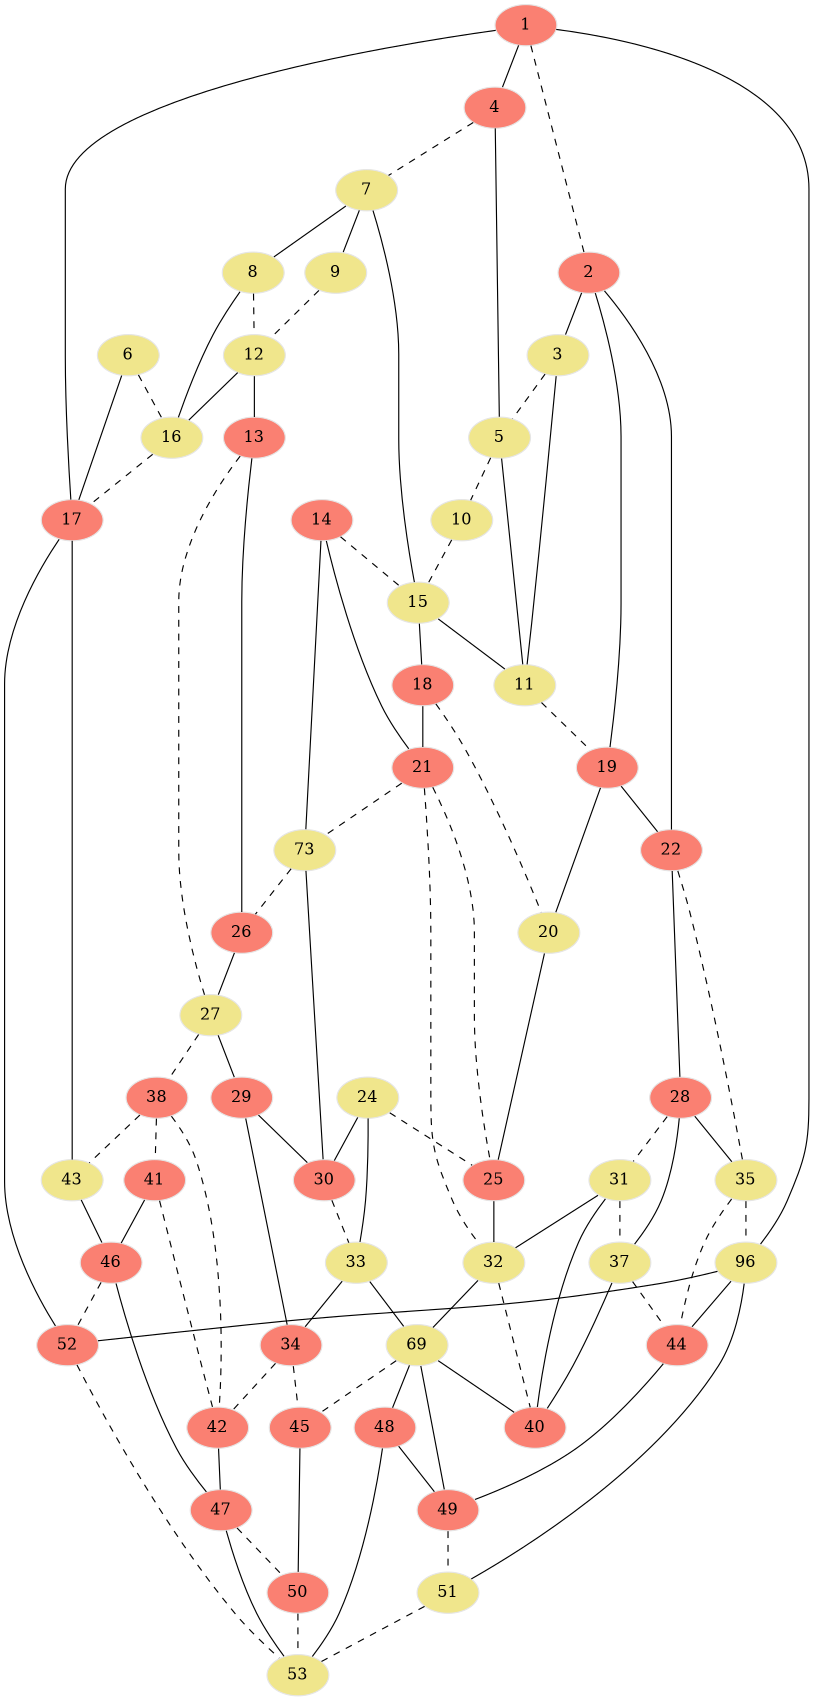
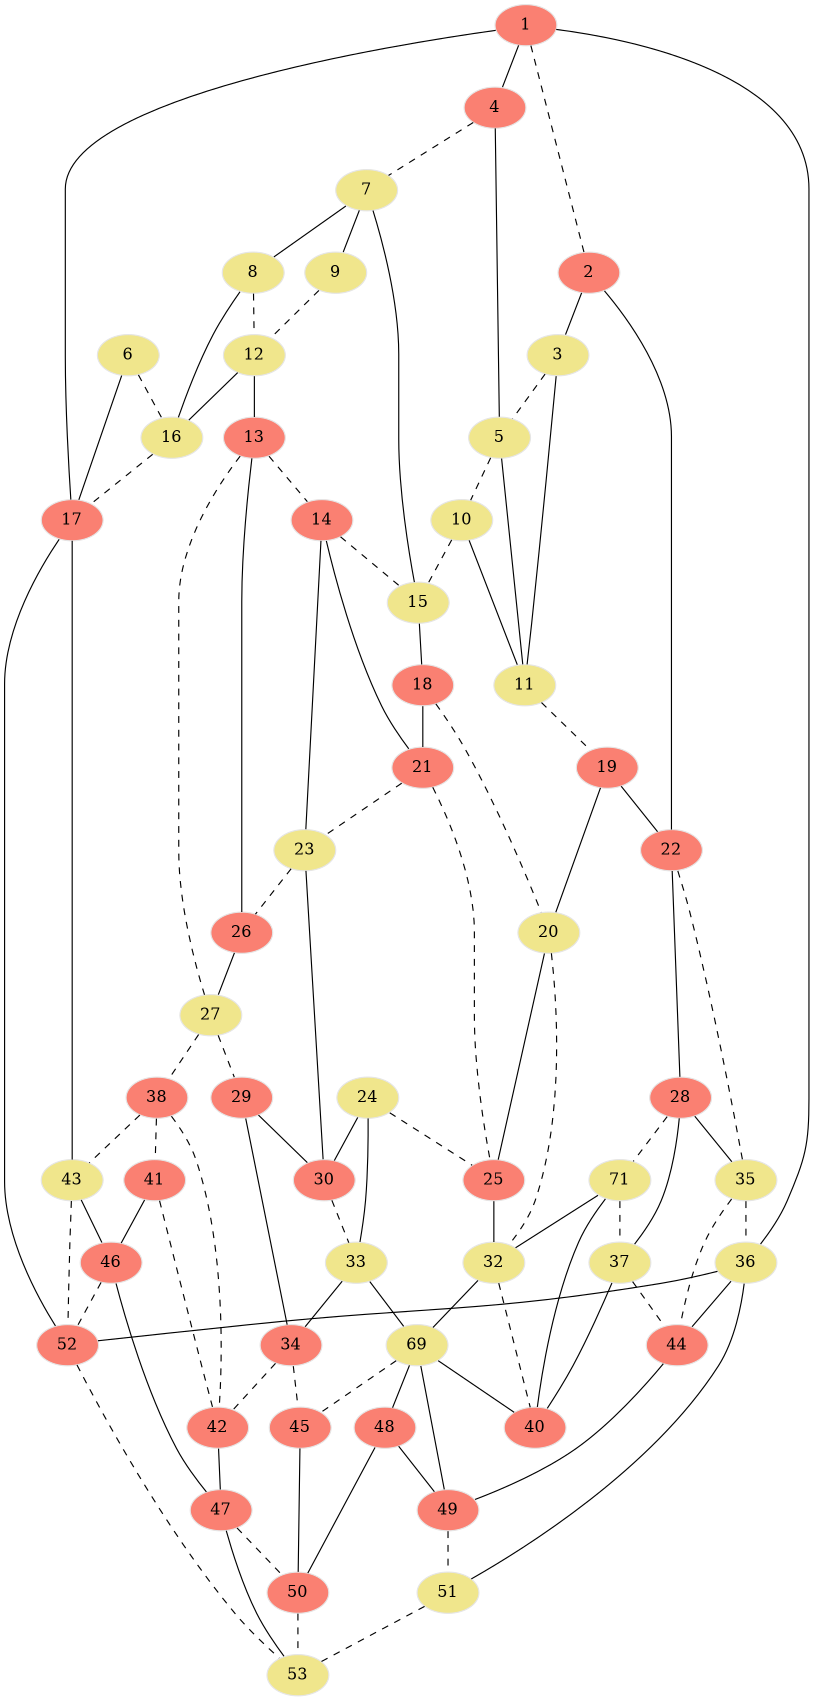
edge "13" -- "14": added
edge "2" -- "19": removed
edge "15" -- "11": now "10" -- "11"
node "73": label "73" -> "23"
edge "21" -- "32": now "20" -- "32"
edge "27" -- "29": style solid -> dashed
node "31": label "31" -> "71"
edge "43" -- "52": added
node "96": label "96" -> "36"
edge "48" -- "53": now "48" -- "50"
